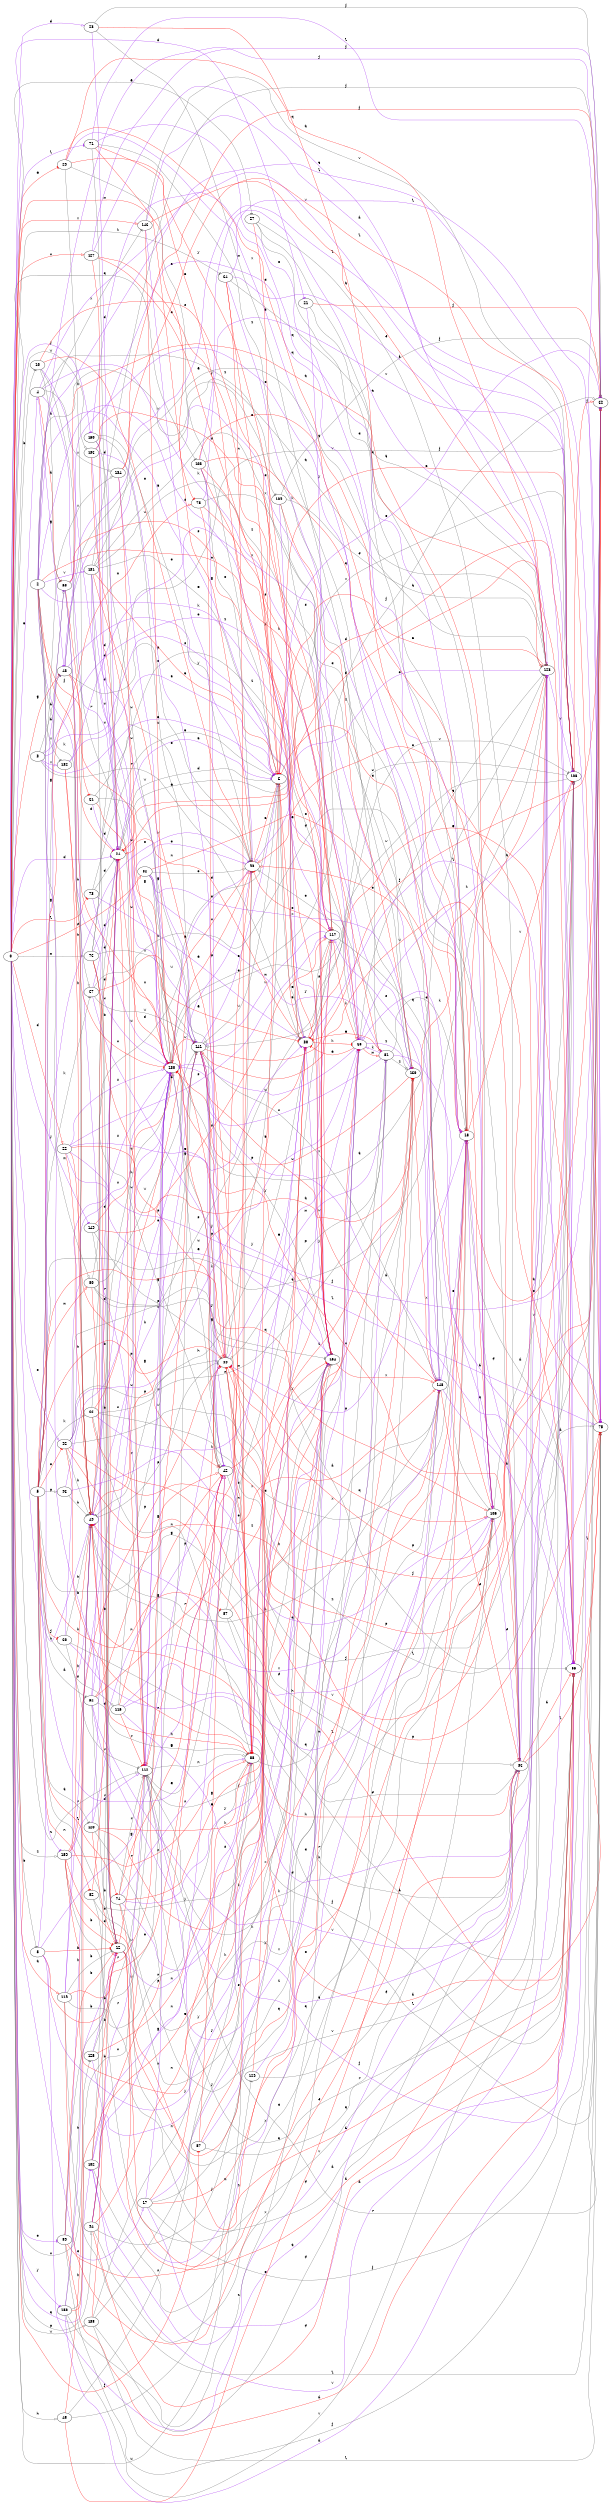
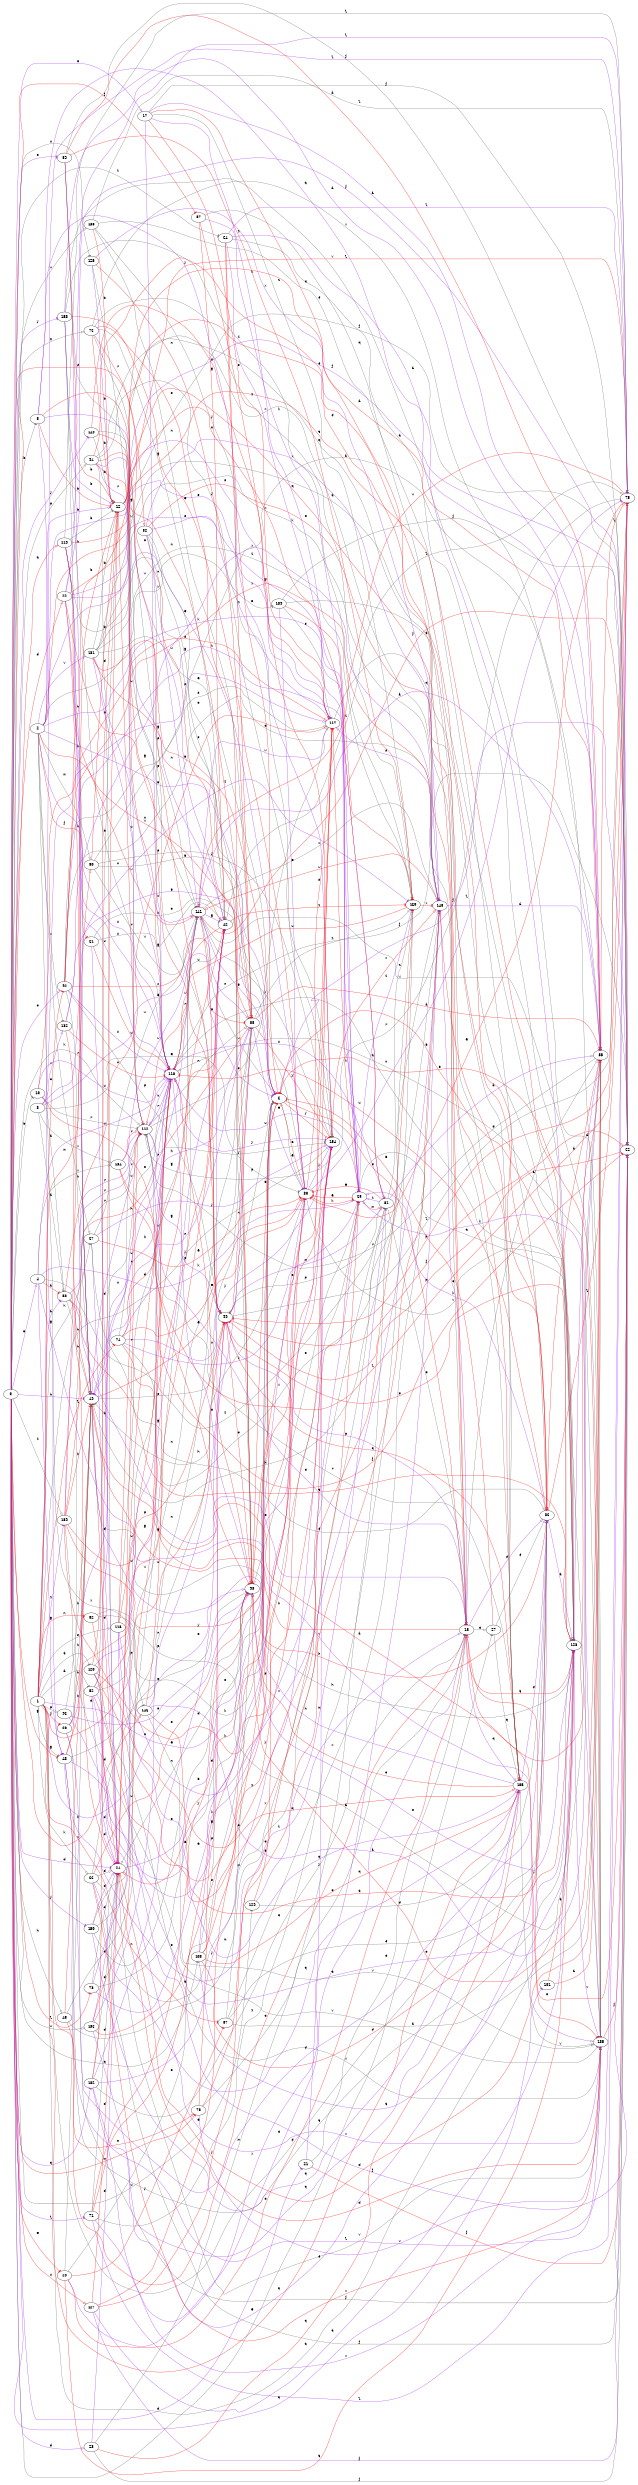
edge "27" -> "18": reversed
edge "29" -> "154": now "29" -> "87"
edge "76" -> "93": color purple -> red
node "130": label "130" -> "110"
node "5": label "5" -> "1"
edge "88" -> "49": color red -> purple
node "101": added
